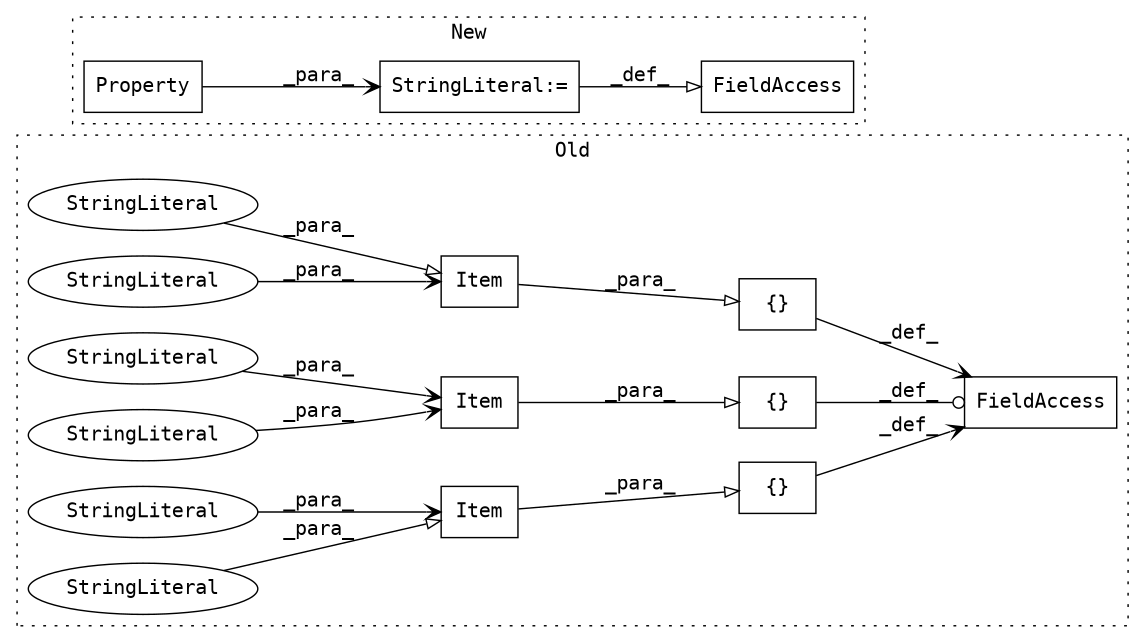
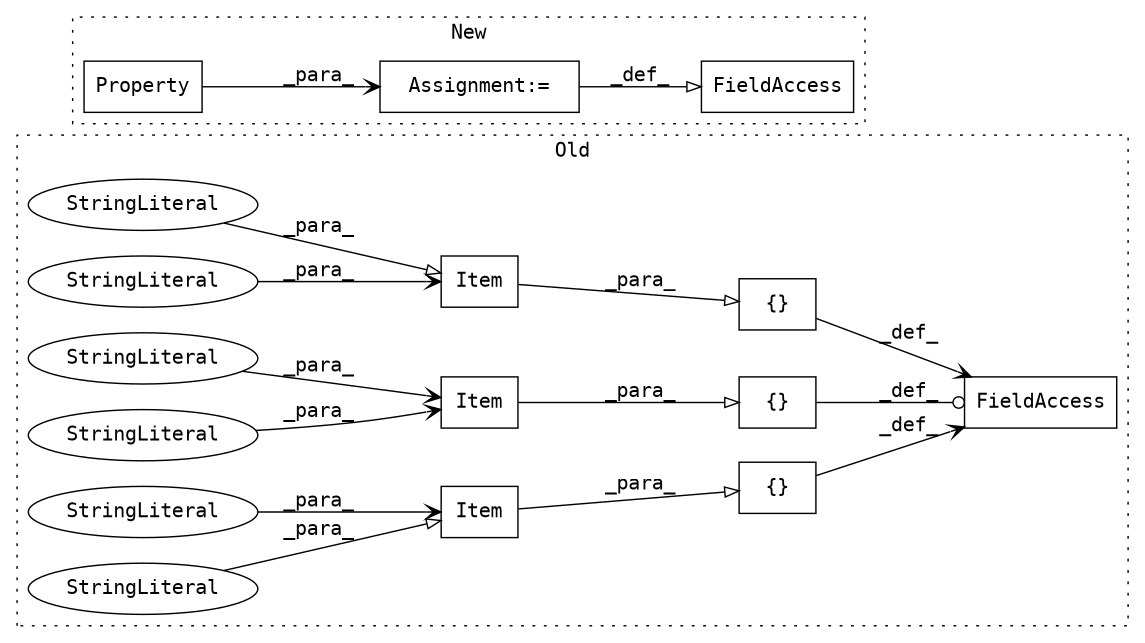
node "StringLiteral:=": label "StringLiteral:=" -> "Assignment:="
